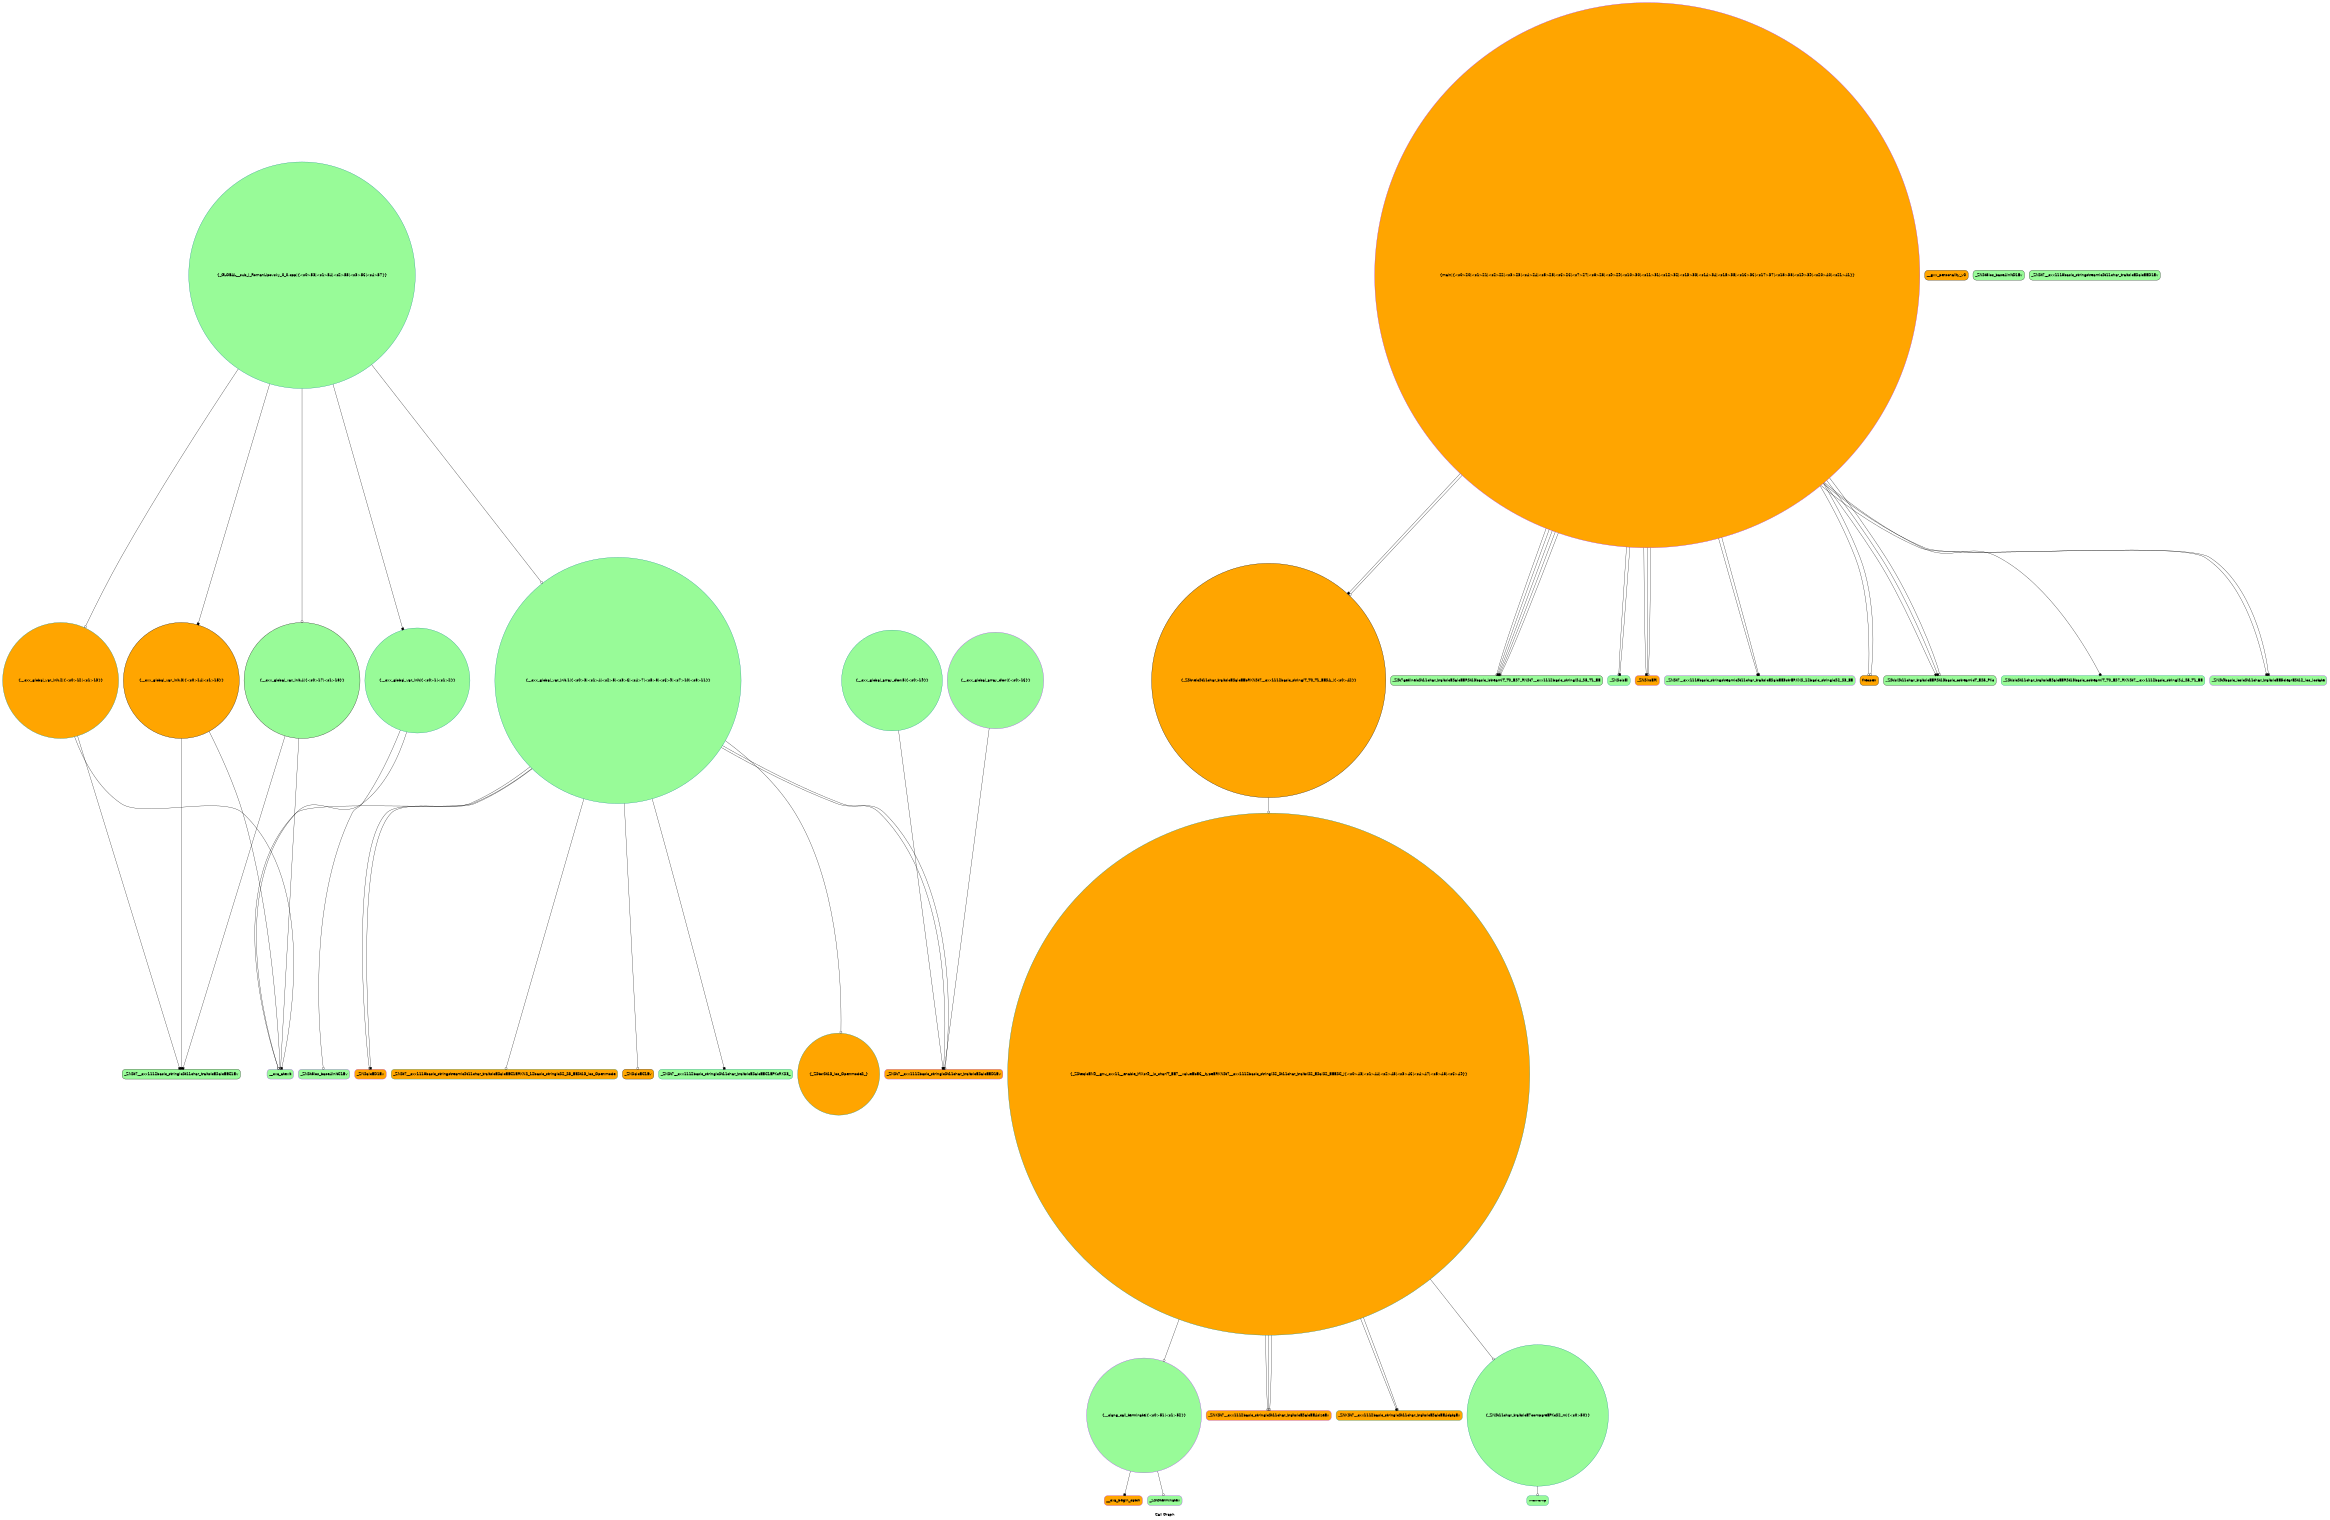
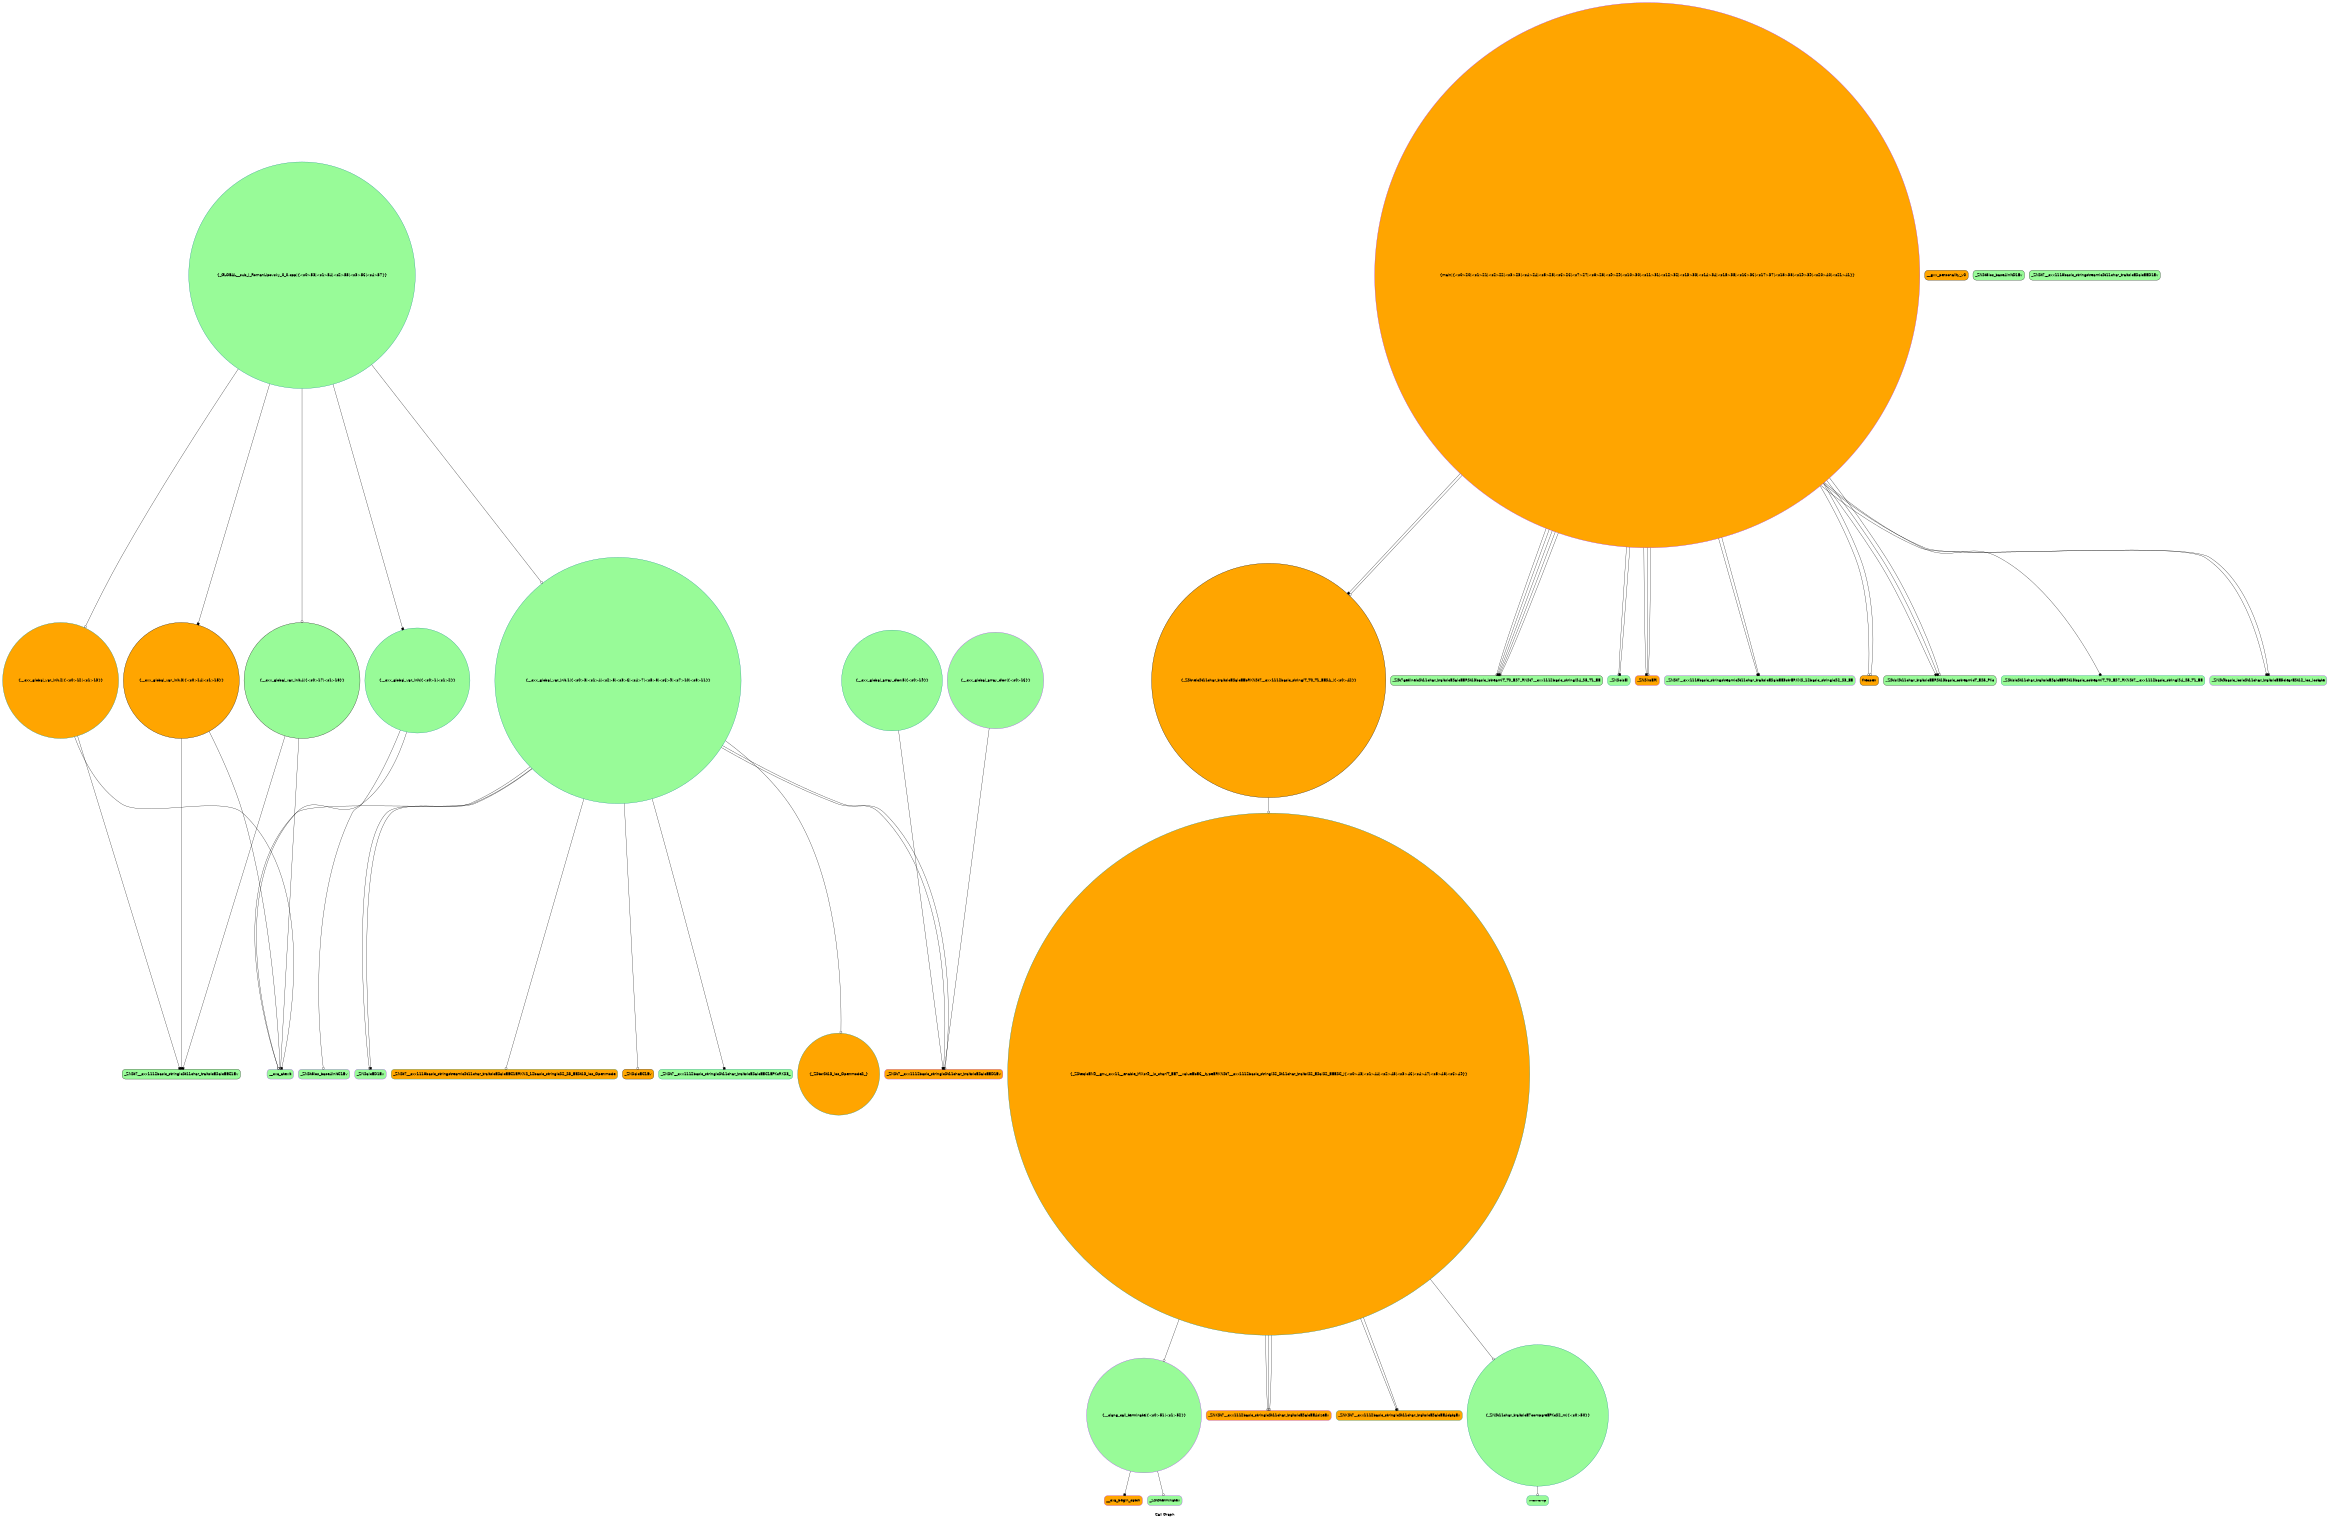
node "_ZNSaIcED1Ev": fillcolor orange -> palegreen
